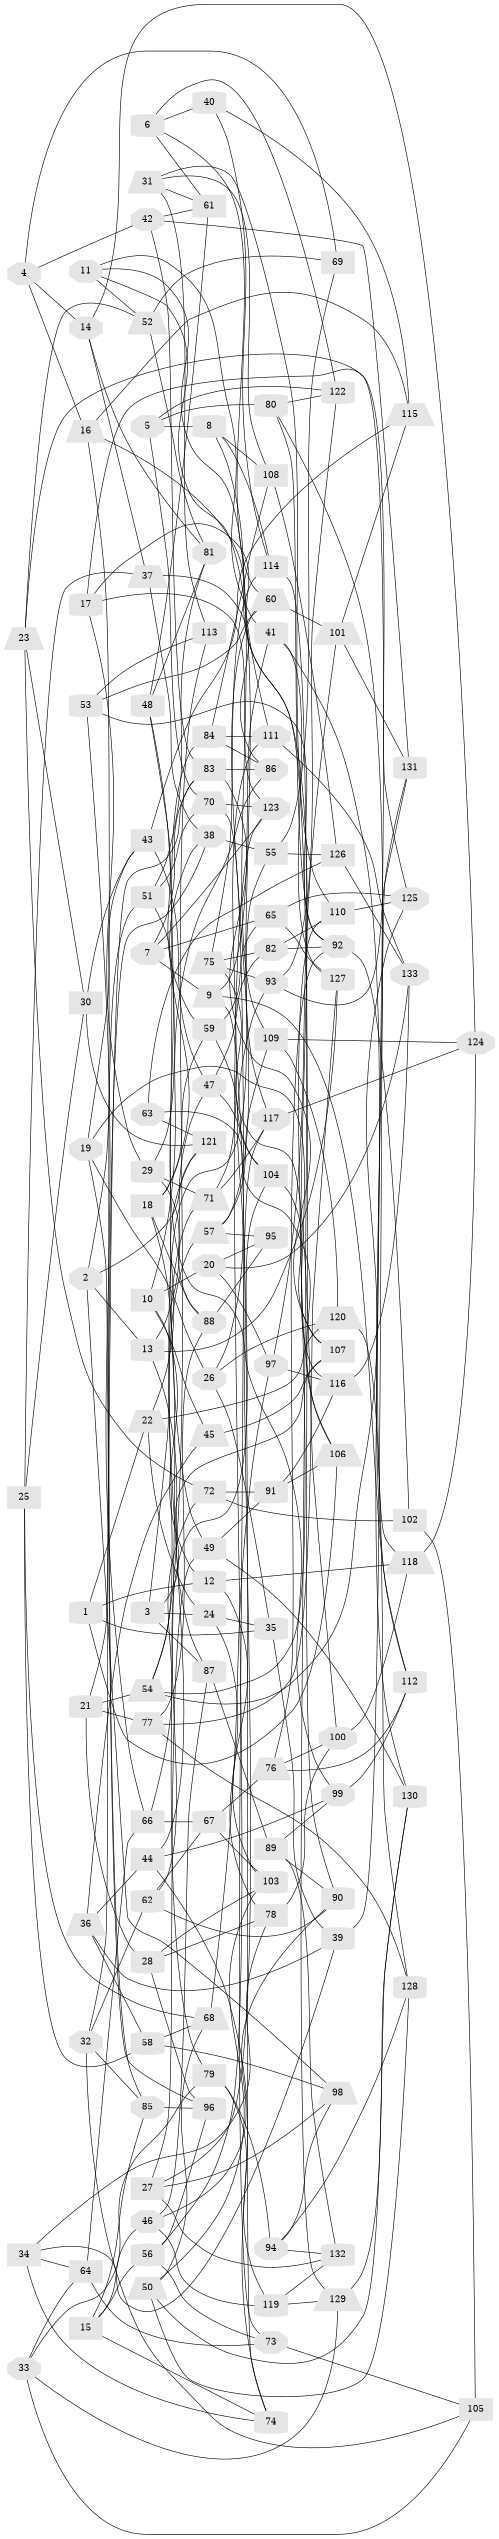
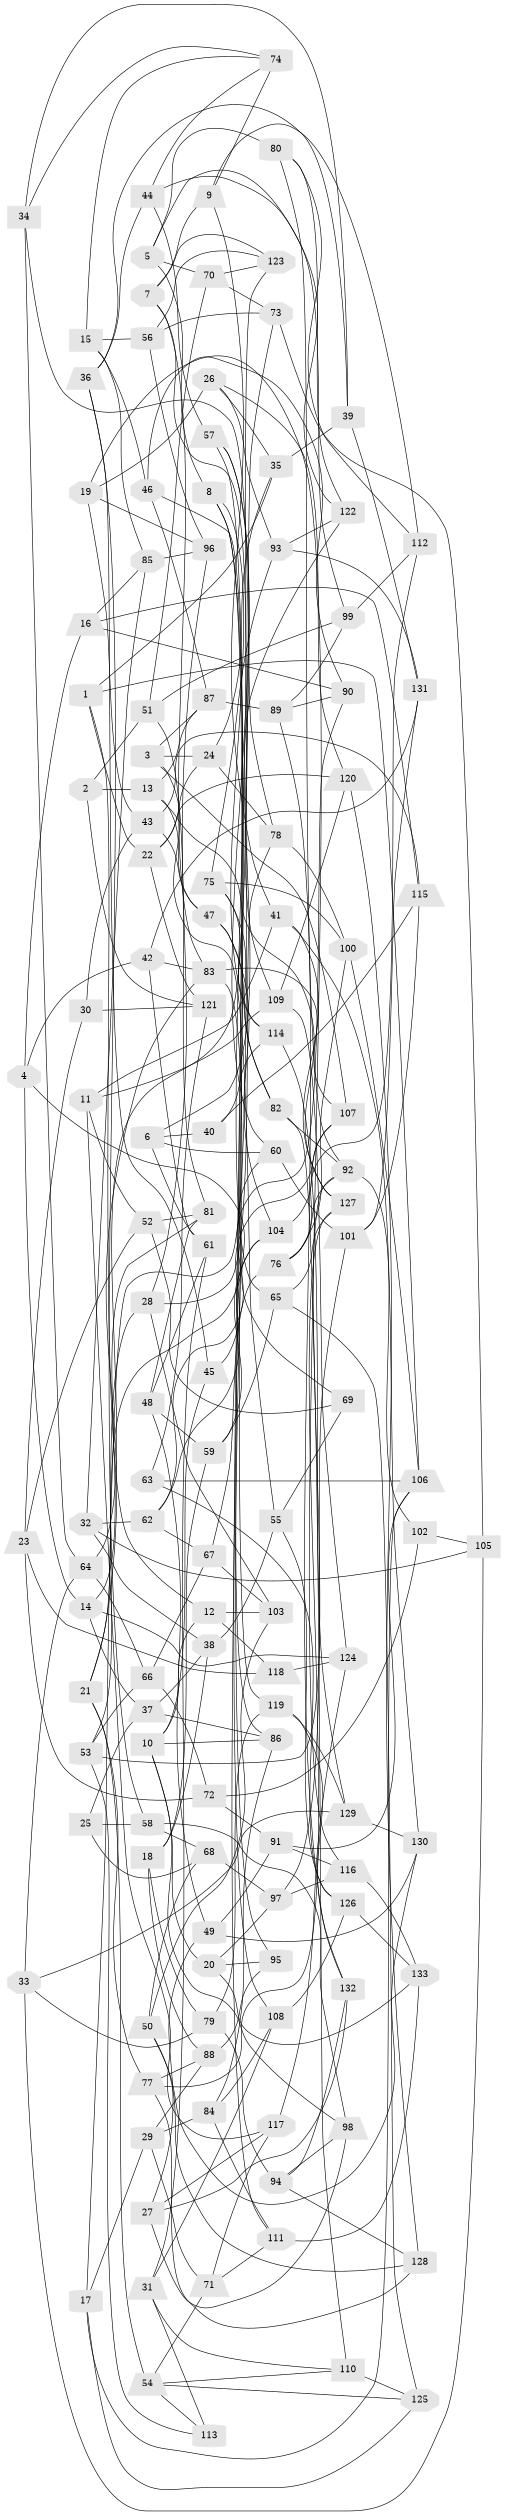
edge "30" -- "25": removed
edge "118" -- "100": now "106" -- "100"
edge "2" -- "98": now "10" -- "98"
